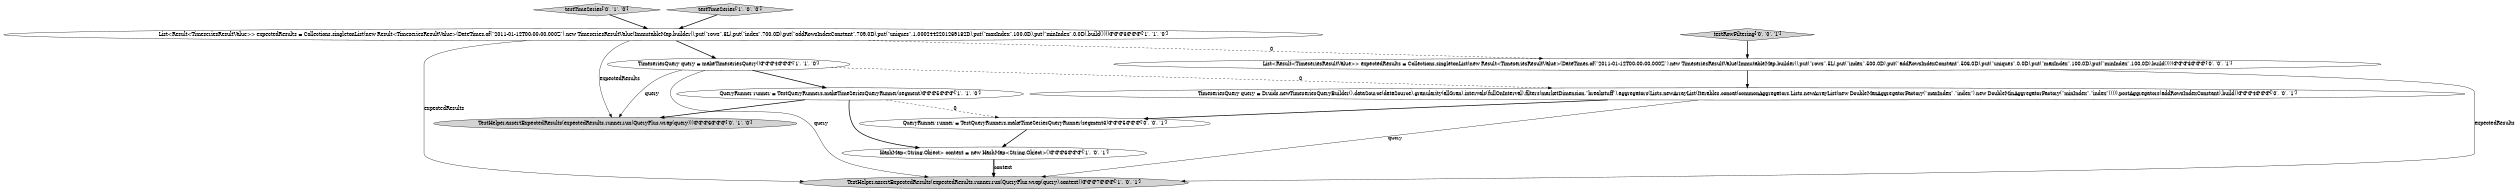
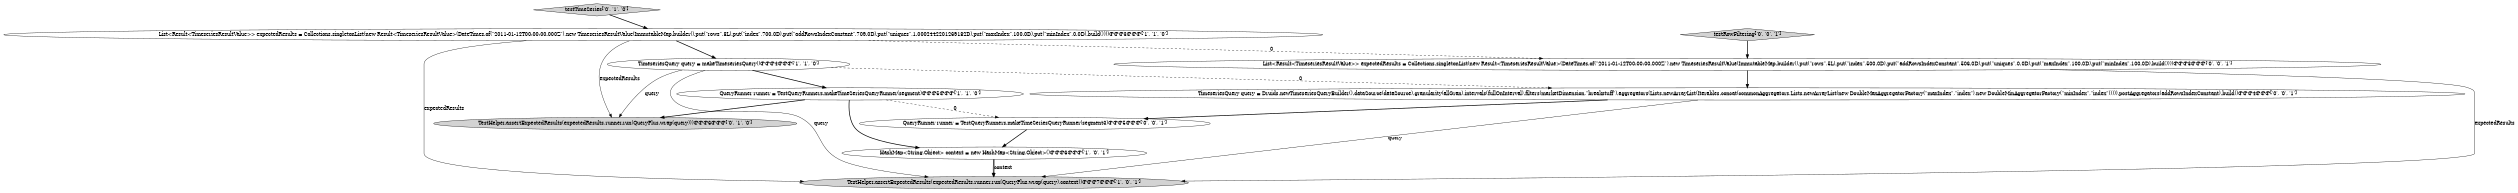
node "testTimeSeries['1', '0', '0']": removed
